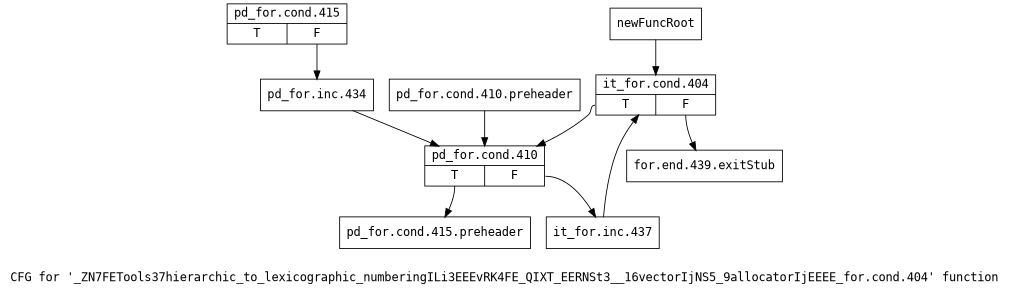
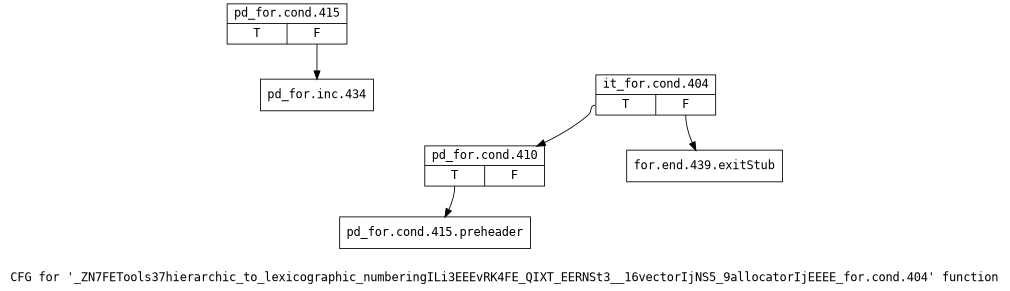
node "newFuncRoot": removed
node "pd_for.cond.410.preheader": removed
edge "pd_for.inc.434" -> "pd_for.cond.410": removed
node "it_for.inc.437": removed
